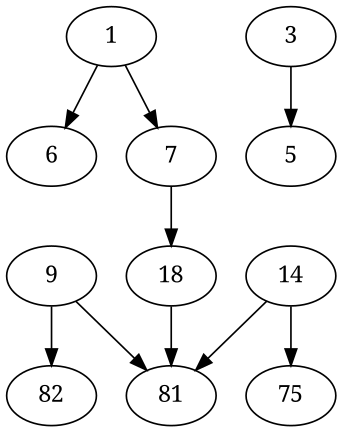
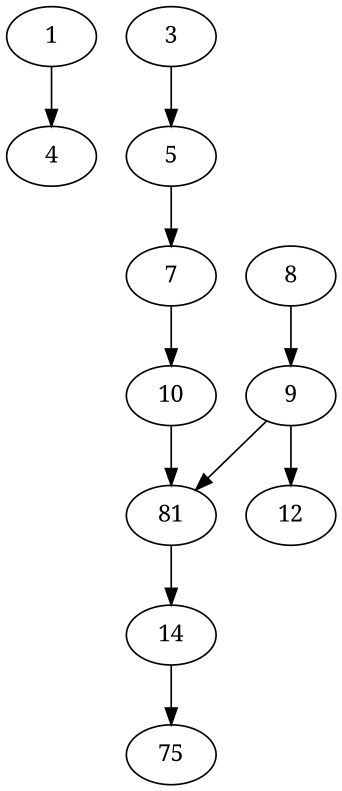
edge "1" -> "7": now "5" -> "7"
node "6": label "6" -> "4"
node "18": label "18" -> "10"
node "8": added
edge "14" -> "81": reversed
node "82": label "82" -> "12"
